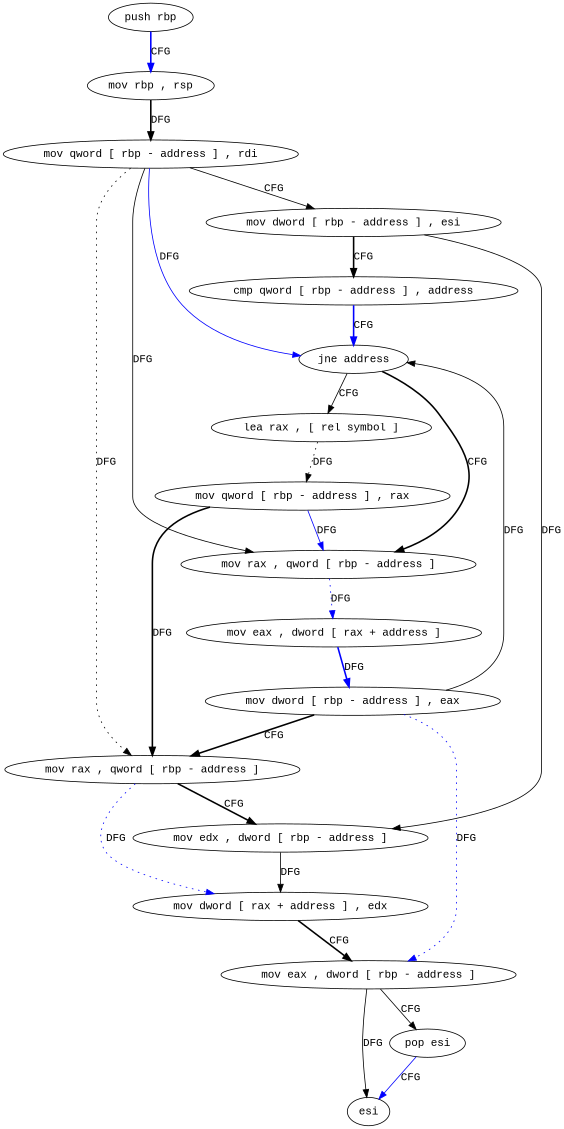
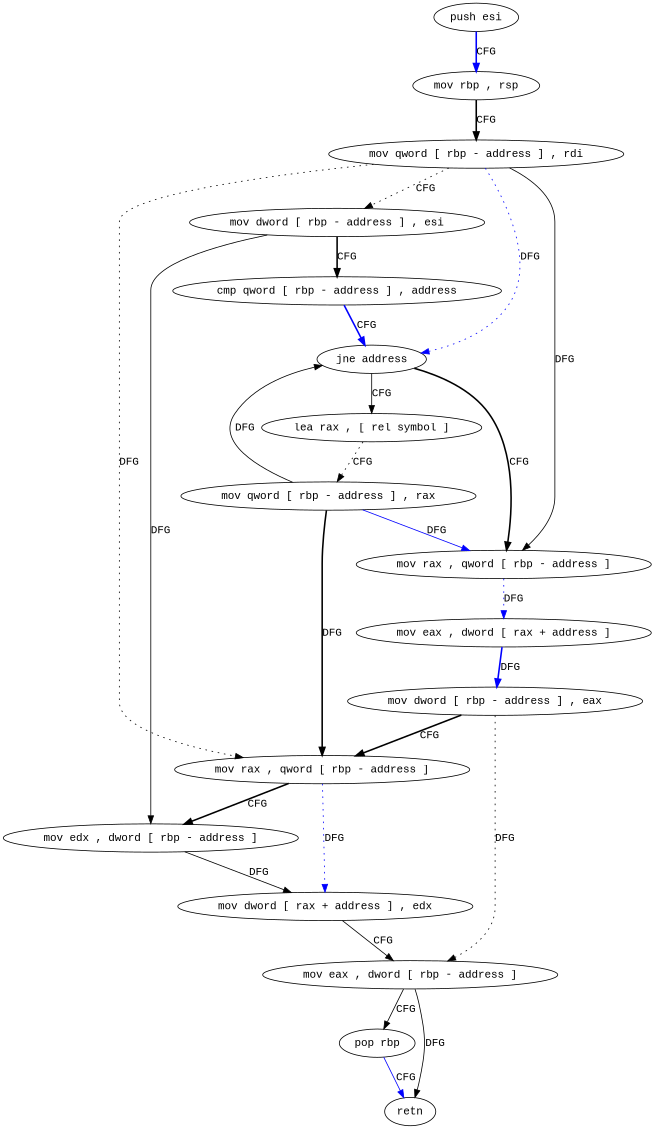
node "push rbp": label "push rbp" -> "push esi"
edge "mov rbp , rsp" -> "mov qword [ rbp - address ] , rdi": label "DFG" -> "CFG"
edge "mov qword [ rbp - address ] , rdi" -> "mov dword [ rbp - address ] , esi": style solid -> dotted
edge "mov qword [ rbp - address ] , rdi" -> "jne address": style solid -> dotted
edge "lea rax , [ rel symbol ]" -> "mov qword [ rbp - address ] , rax": label "DFG" -> "CFG"
edge "mov dword [ rbp - address ] , eax" -> "jne address": now "mov qword [ rbp - address ] , rax" -> "jne address"
edge "mov dword [ rbp - address ] , eax" -> "mov eax , dword [ rbp - address ]": color blue -> black
edge "mov dword [ rax + address ] , edx" -> "mov eax , dword [ rbp - address ]": style bold -> solid
node "pop esi": label "pop esi" -> "pop rbp"
node "esi": label "esi" -> "retn"
